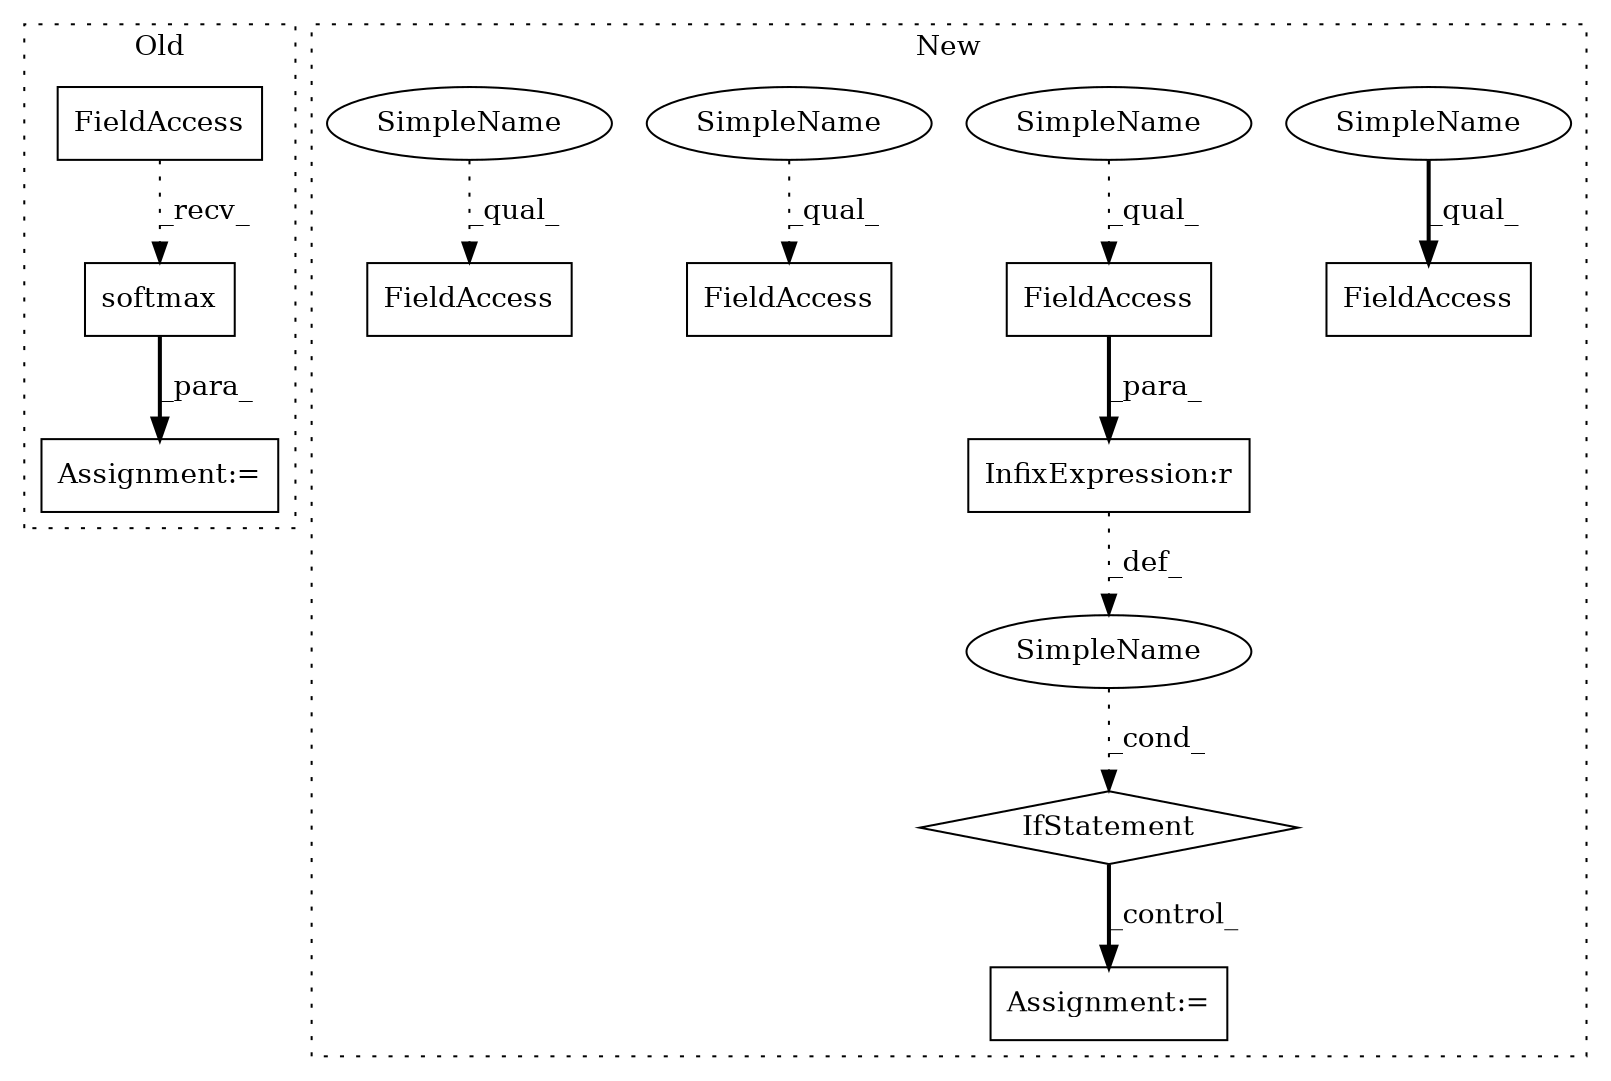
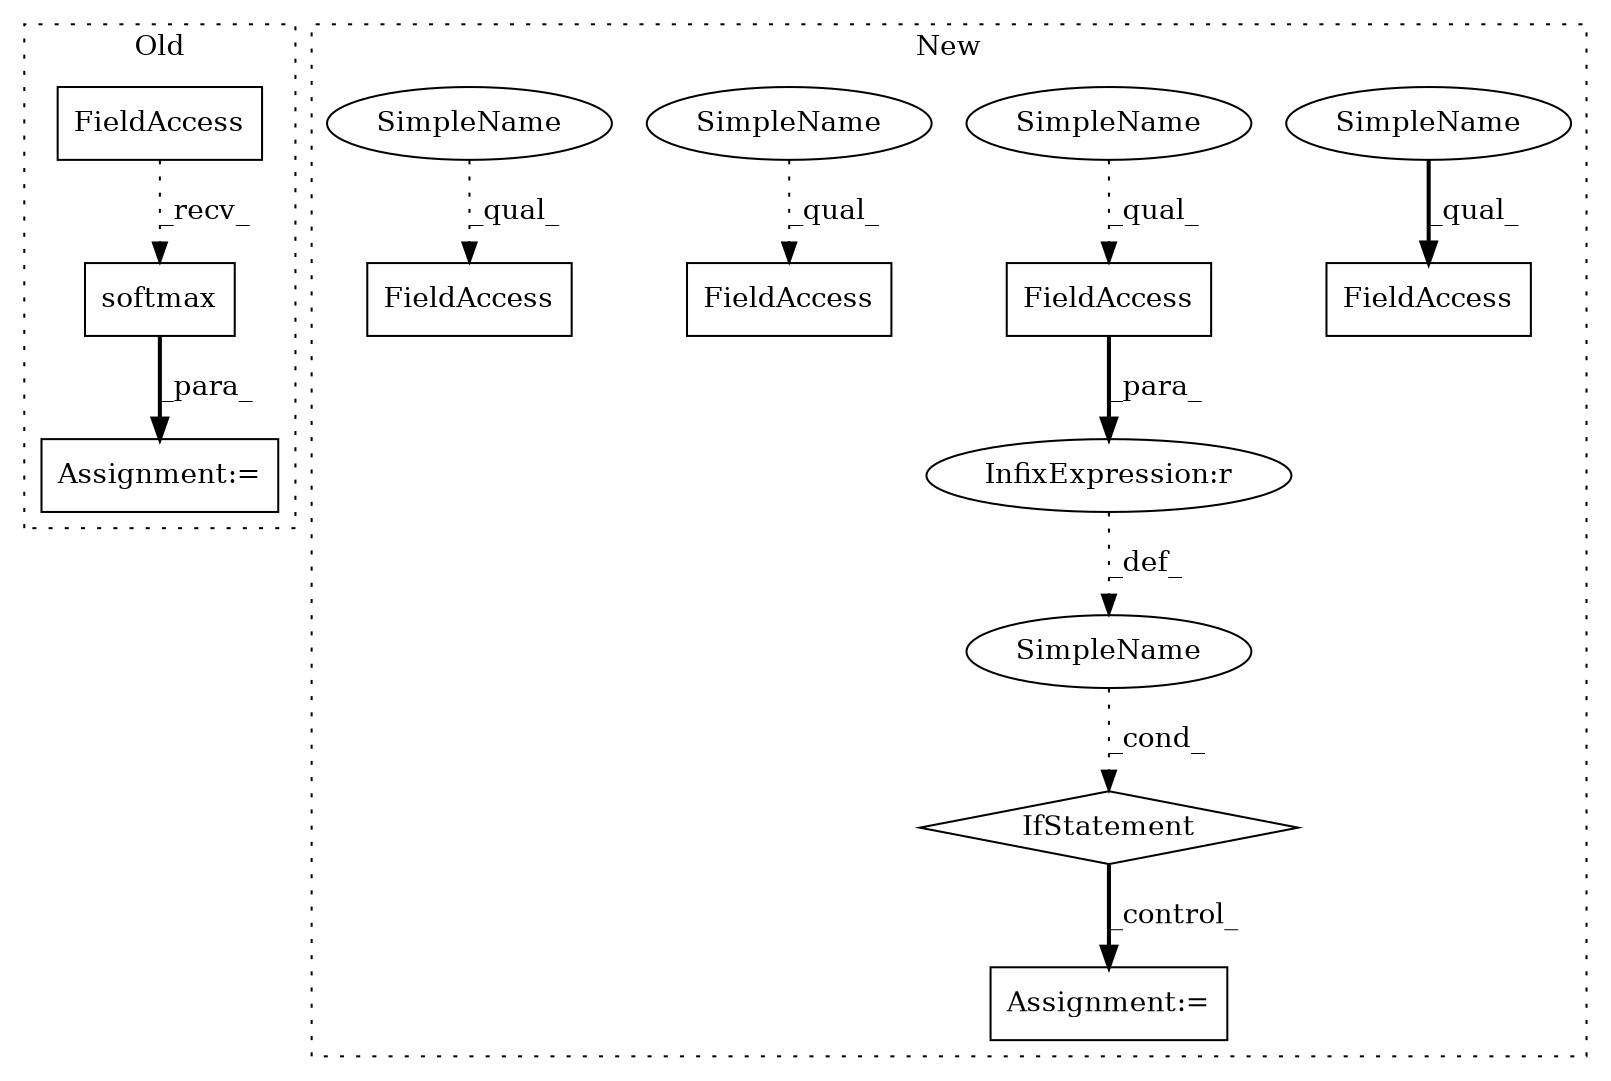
node "InfixExpression:r": shape box -> ellipse
